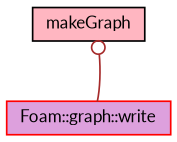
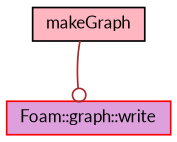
edge "Foam::graph::write" -> "makeGraph": reversed
